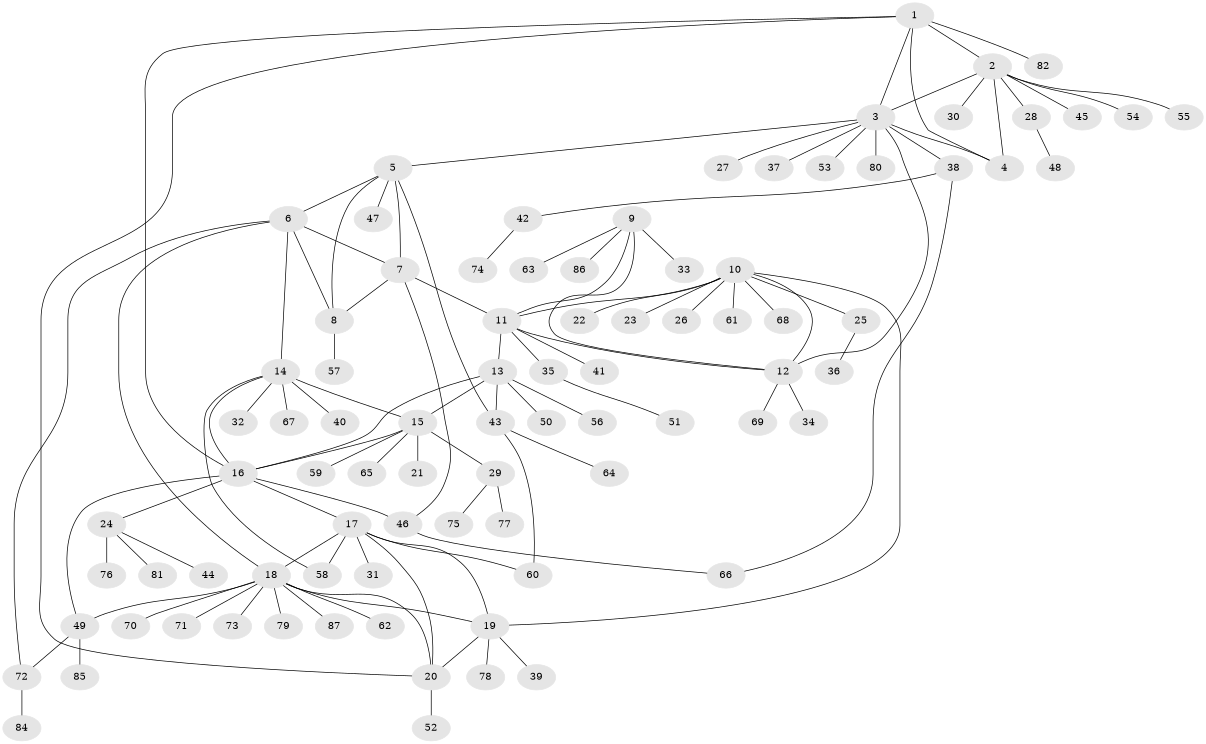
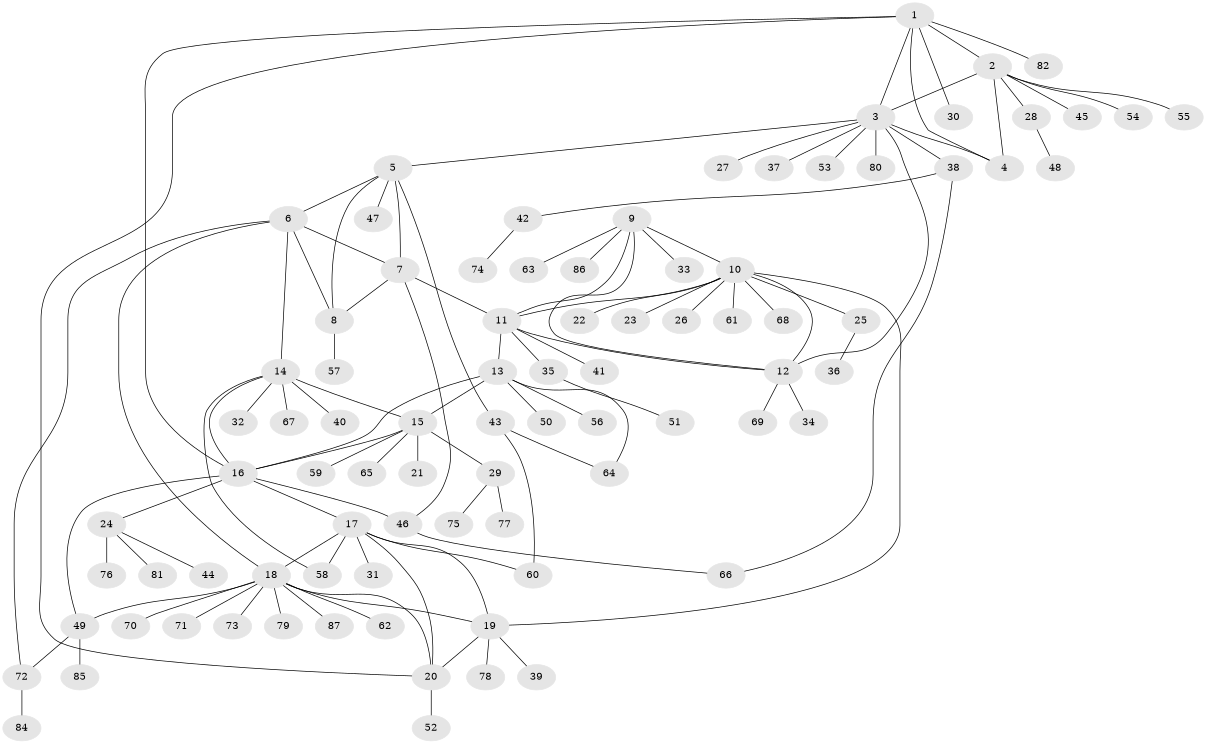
edge "2" -- "30": now "1" -- "30"
edge "9" -- "10": added
edge "13" -- "43": now "13" -- "64"
